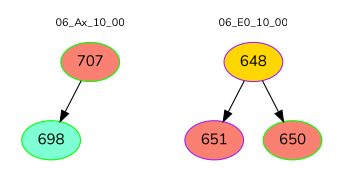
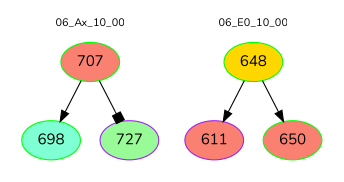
node "648": color purple -> green
node "727": added
node "651": label "651" -> "611"
